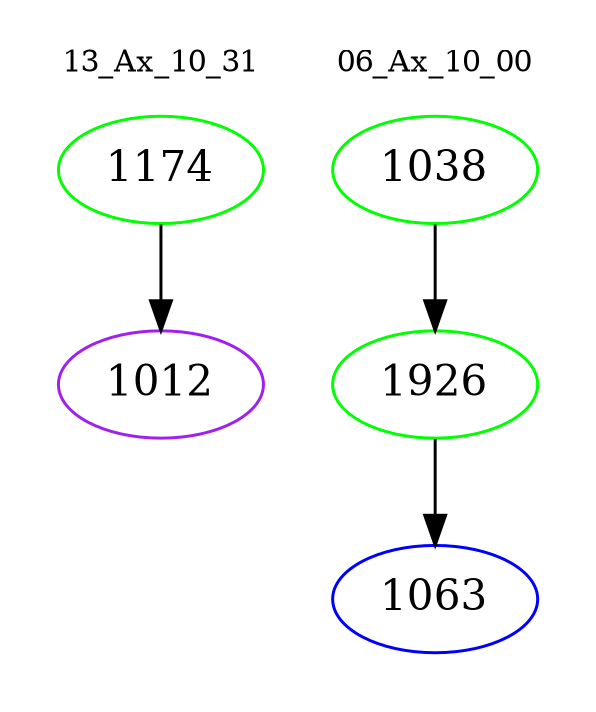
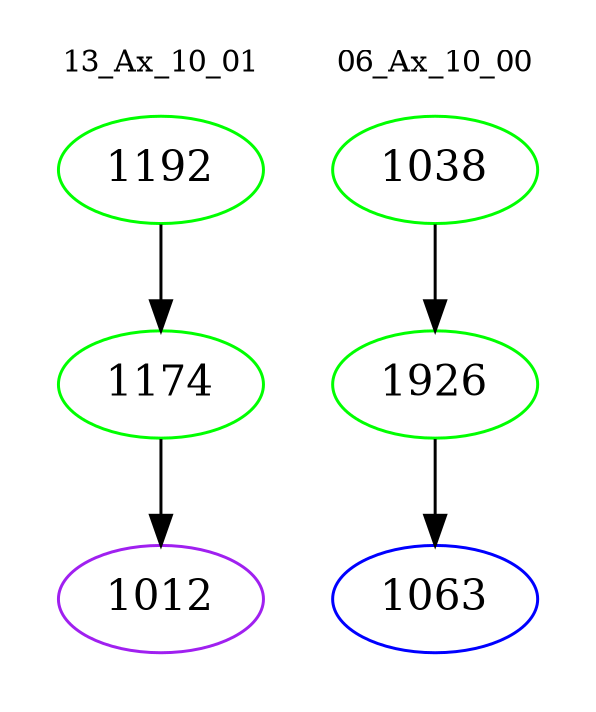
cluster "13_Ax_10_31": label "13_Ax_10_31" -> "13_Ax_10_01"
node "1192": added
